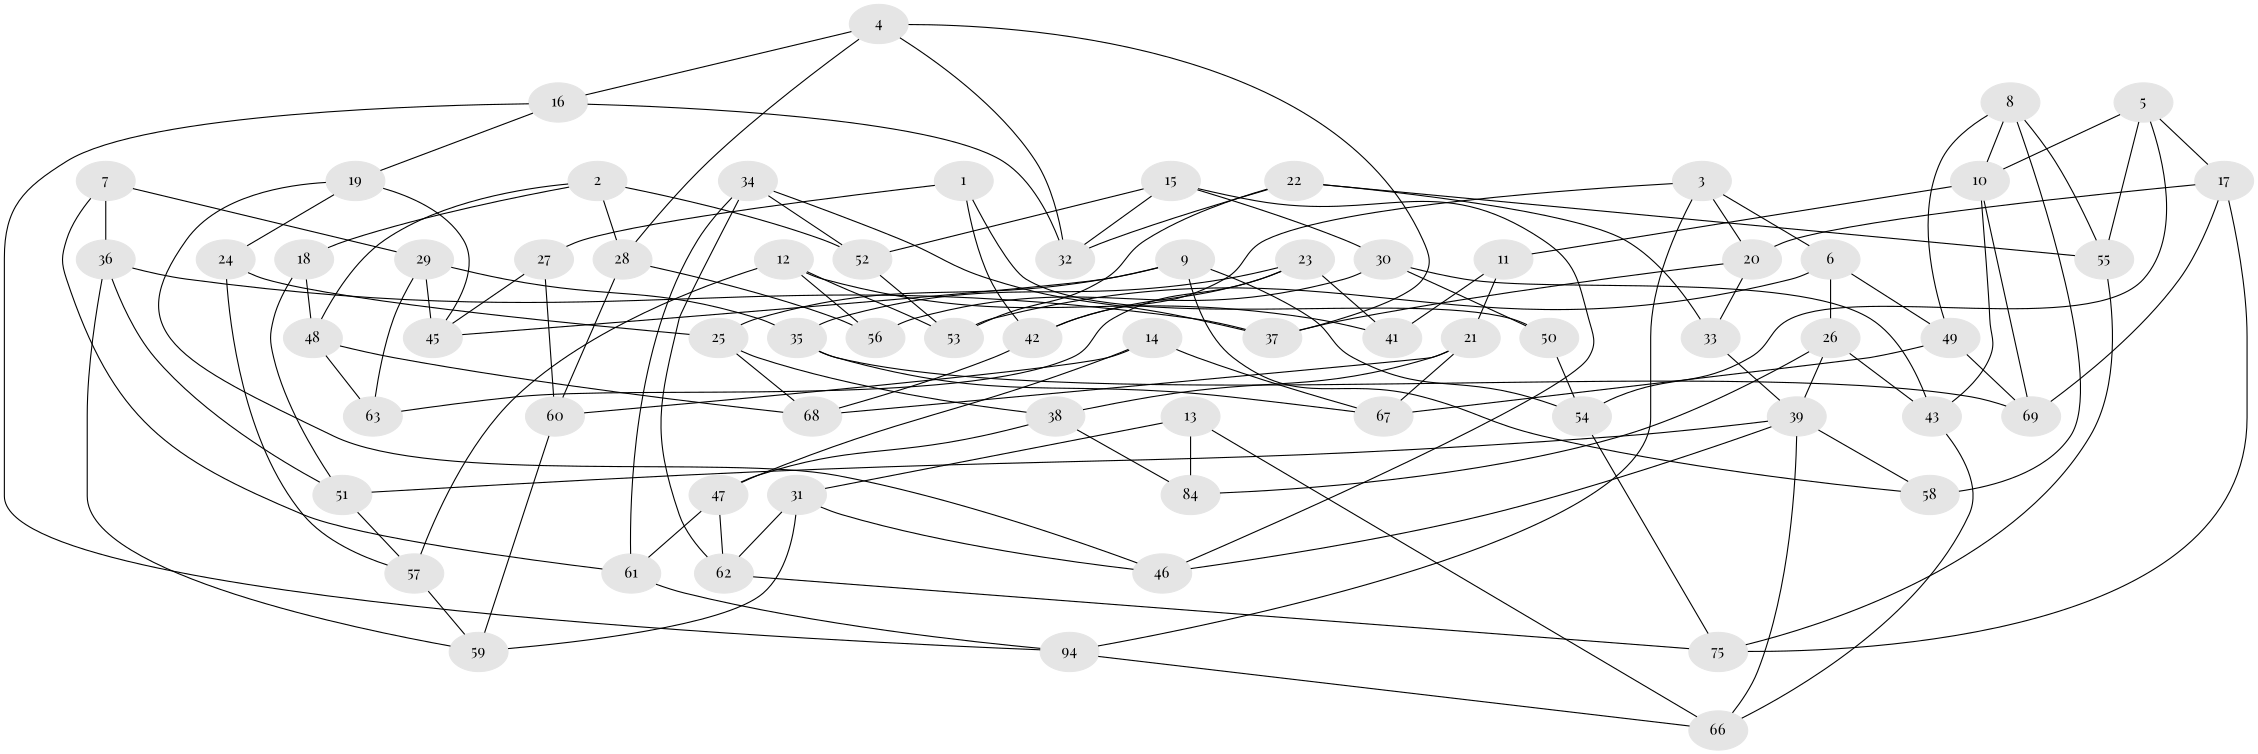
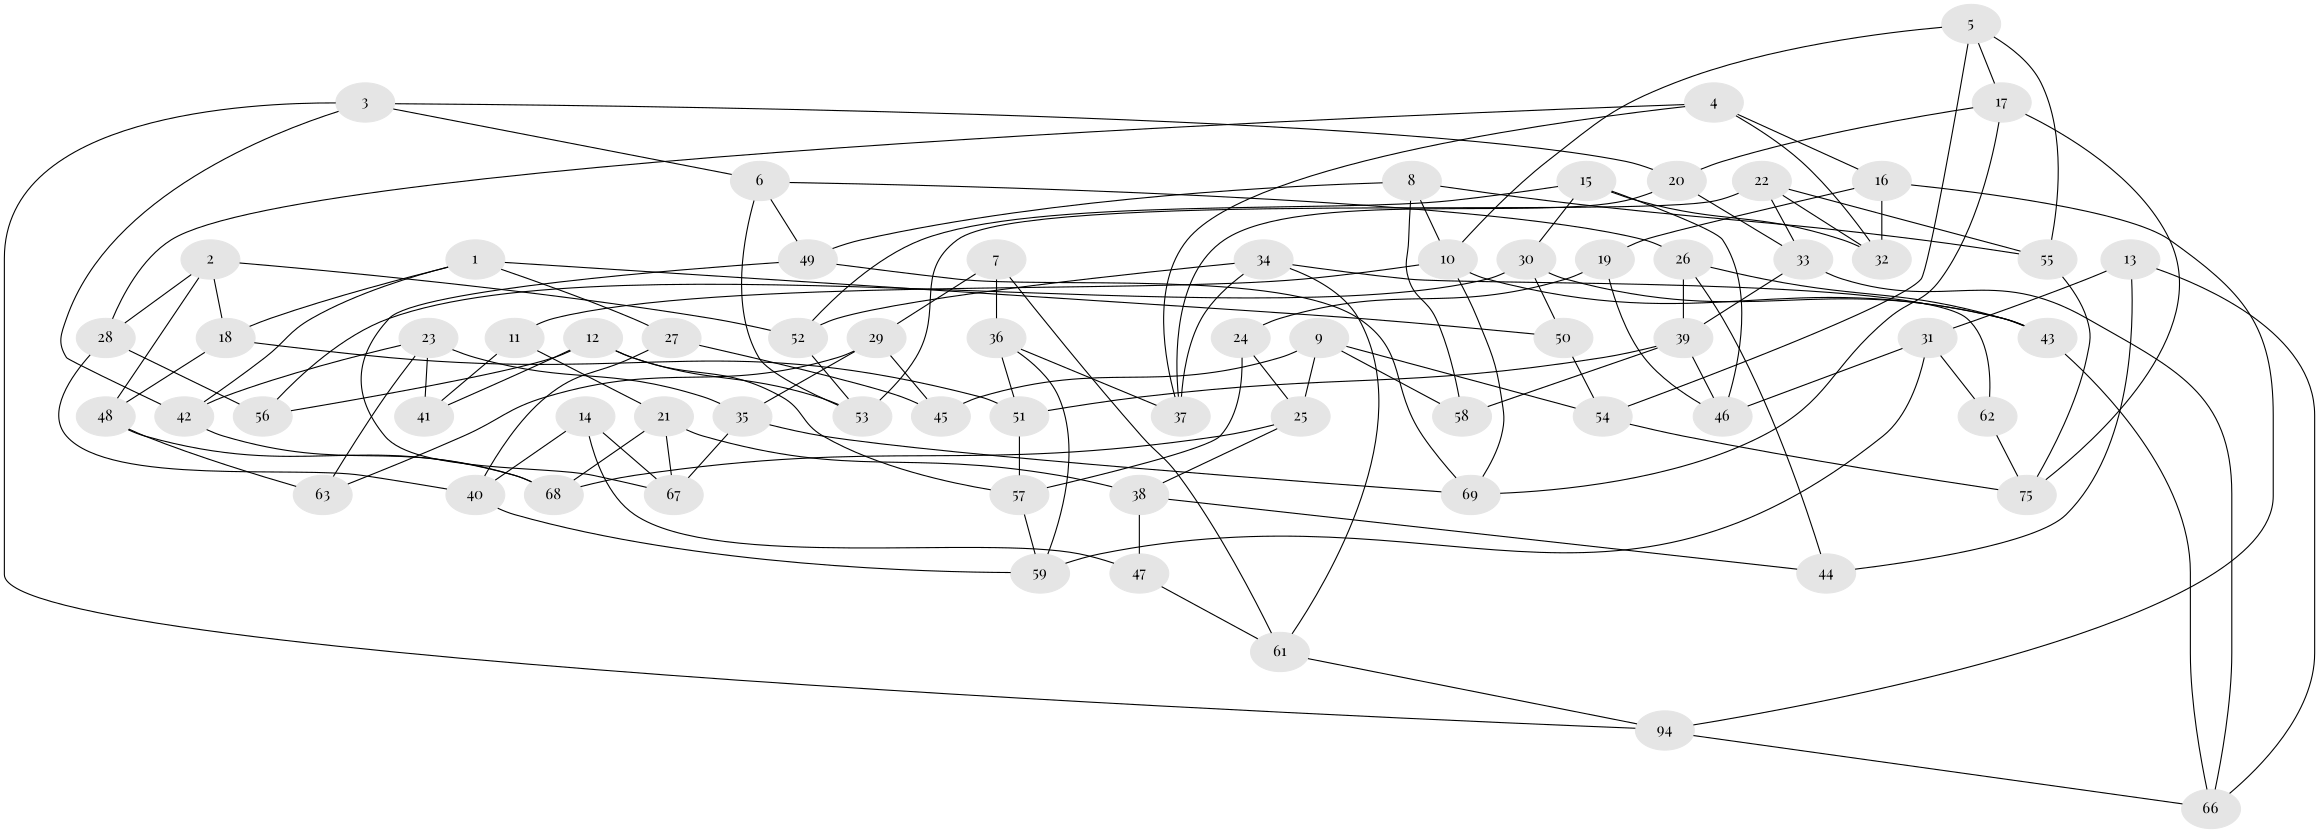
edge "19" -- "45": removed
edge "1" -- "18": added
node "60": label "60" -> "40"
node "84": label "84" -> "44"
edge "47" -- "62": removed
edge "39" -- "66": now "33" -- "66"
